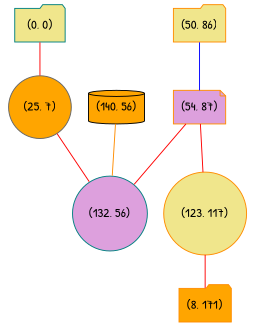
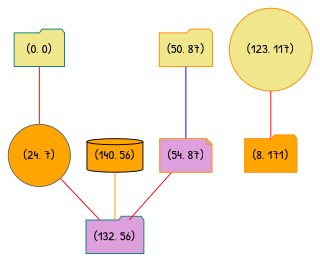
node "(50, 86)": label "(50, 86)" -> "(50, 87)"
node "(25, 7)": label "(25, 7)" -> "(24, 7)"
edge "(54, 87)" -- "(123, 117)": removed
node "(132, 56)": shape circle -> folder
